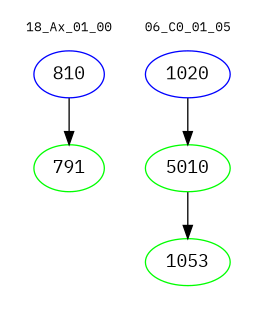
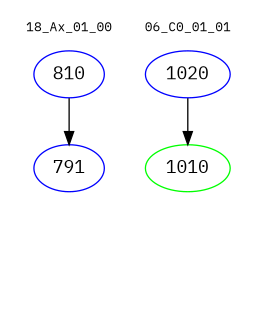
cluster "06_C0_01_05": label "06_C0_01_05" -> "06_C0_01_01"
node "791": color green -> blue
node "5010": label "5010" -> "1010"
node "1053": removed
